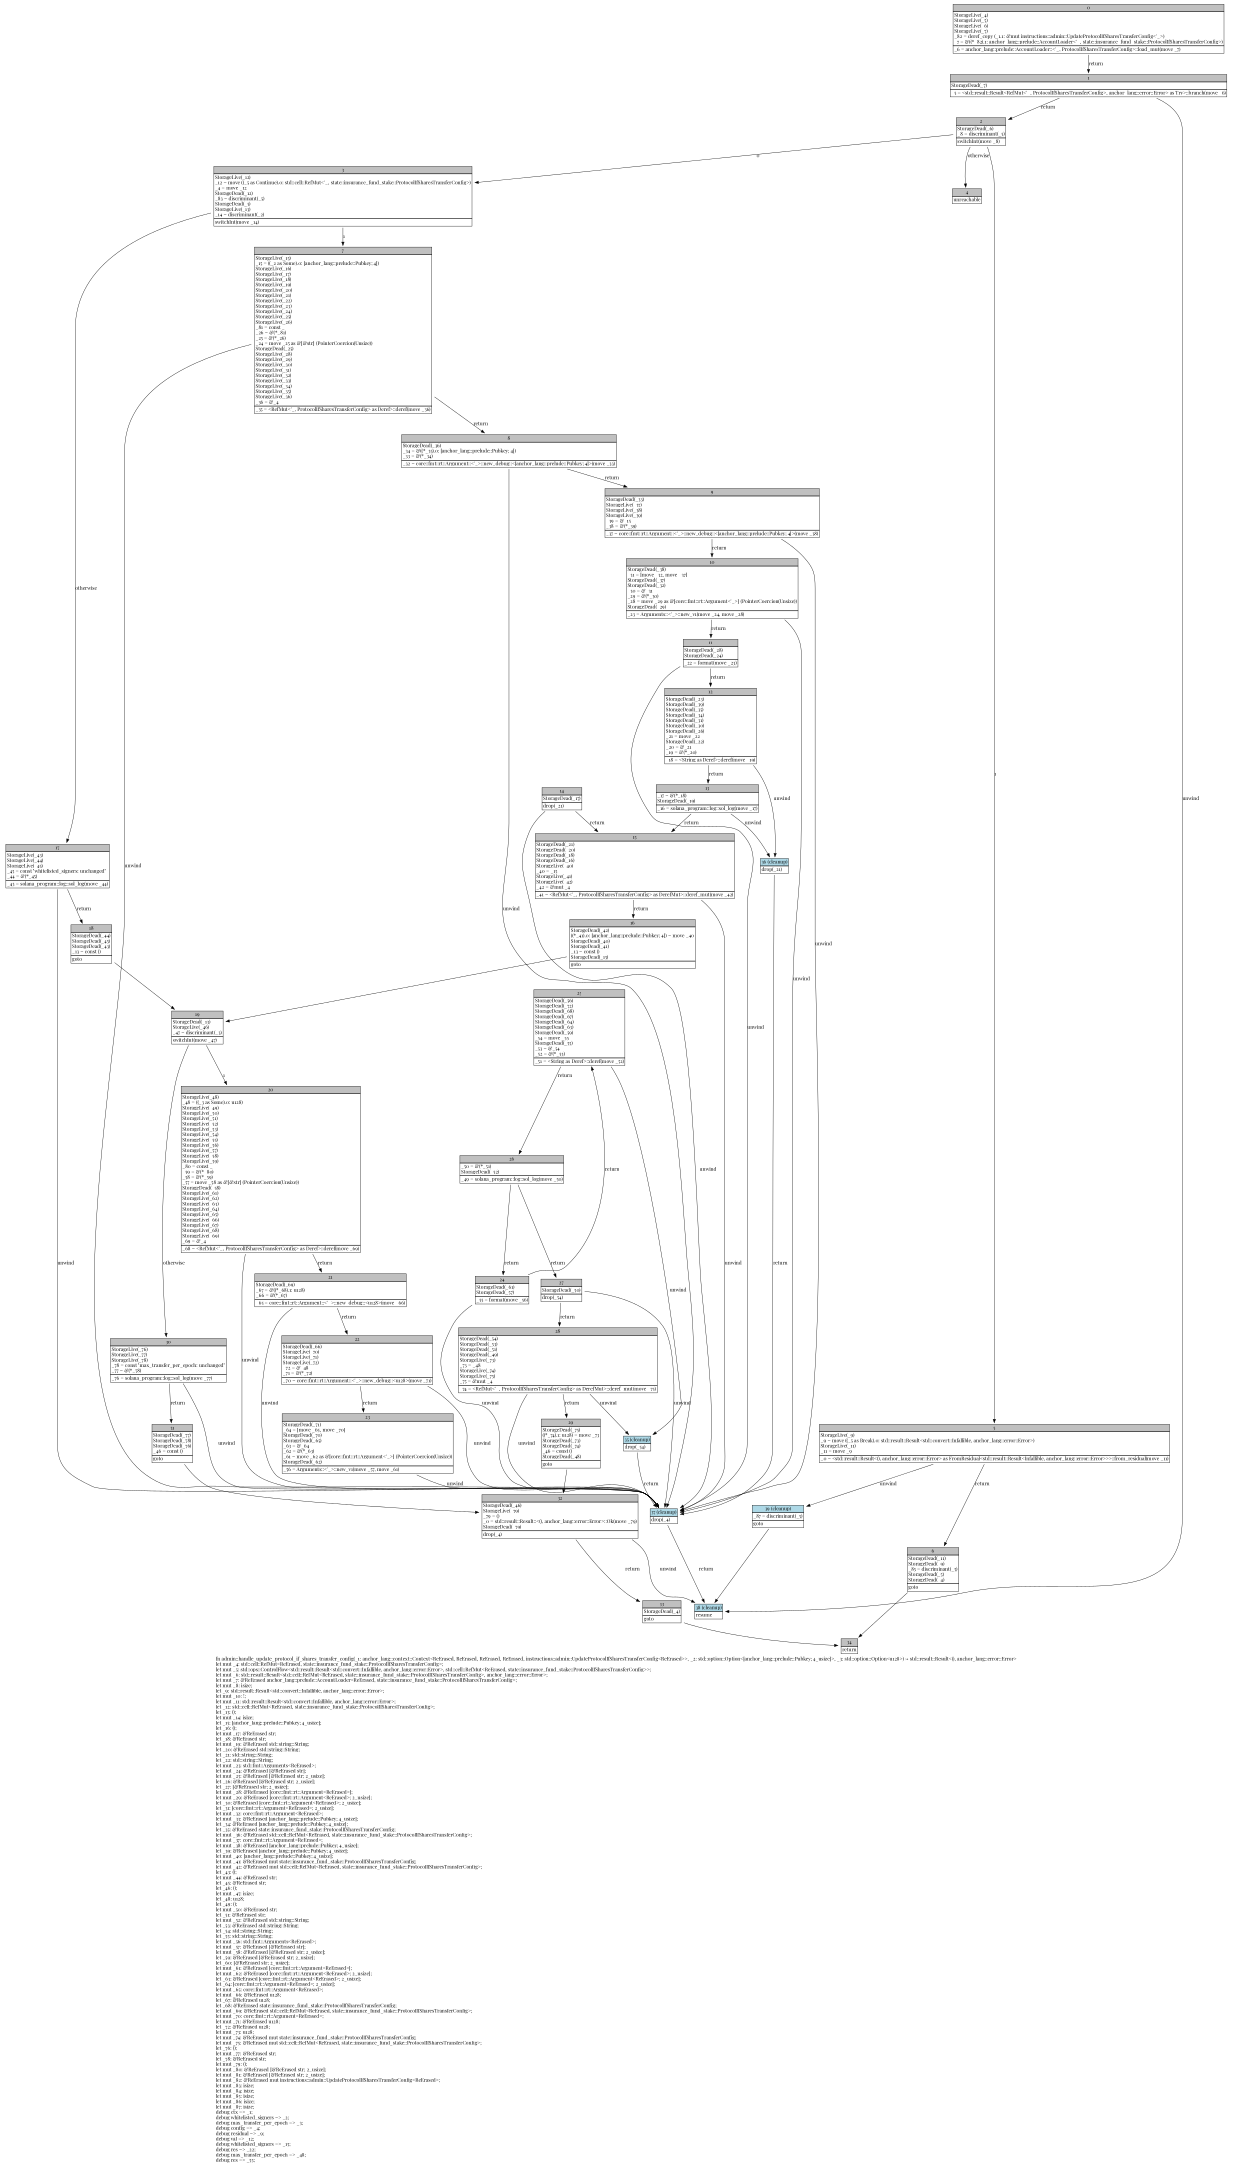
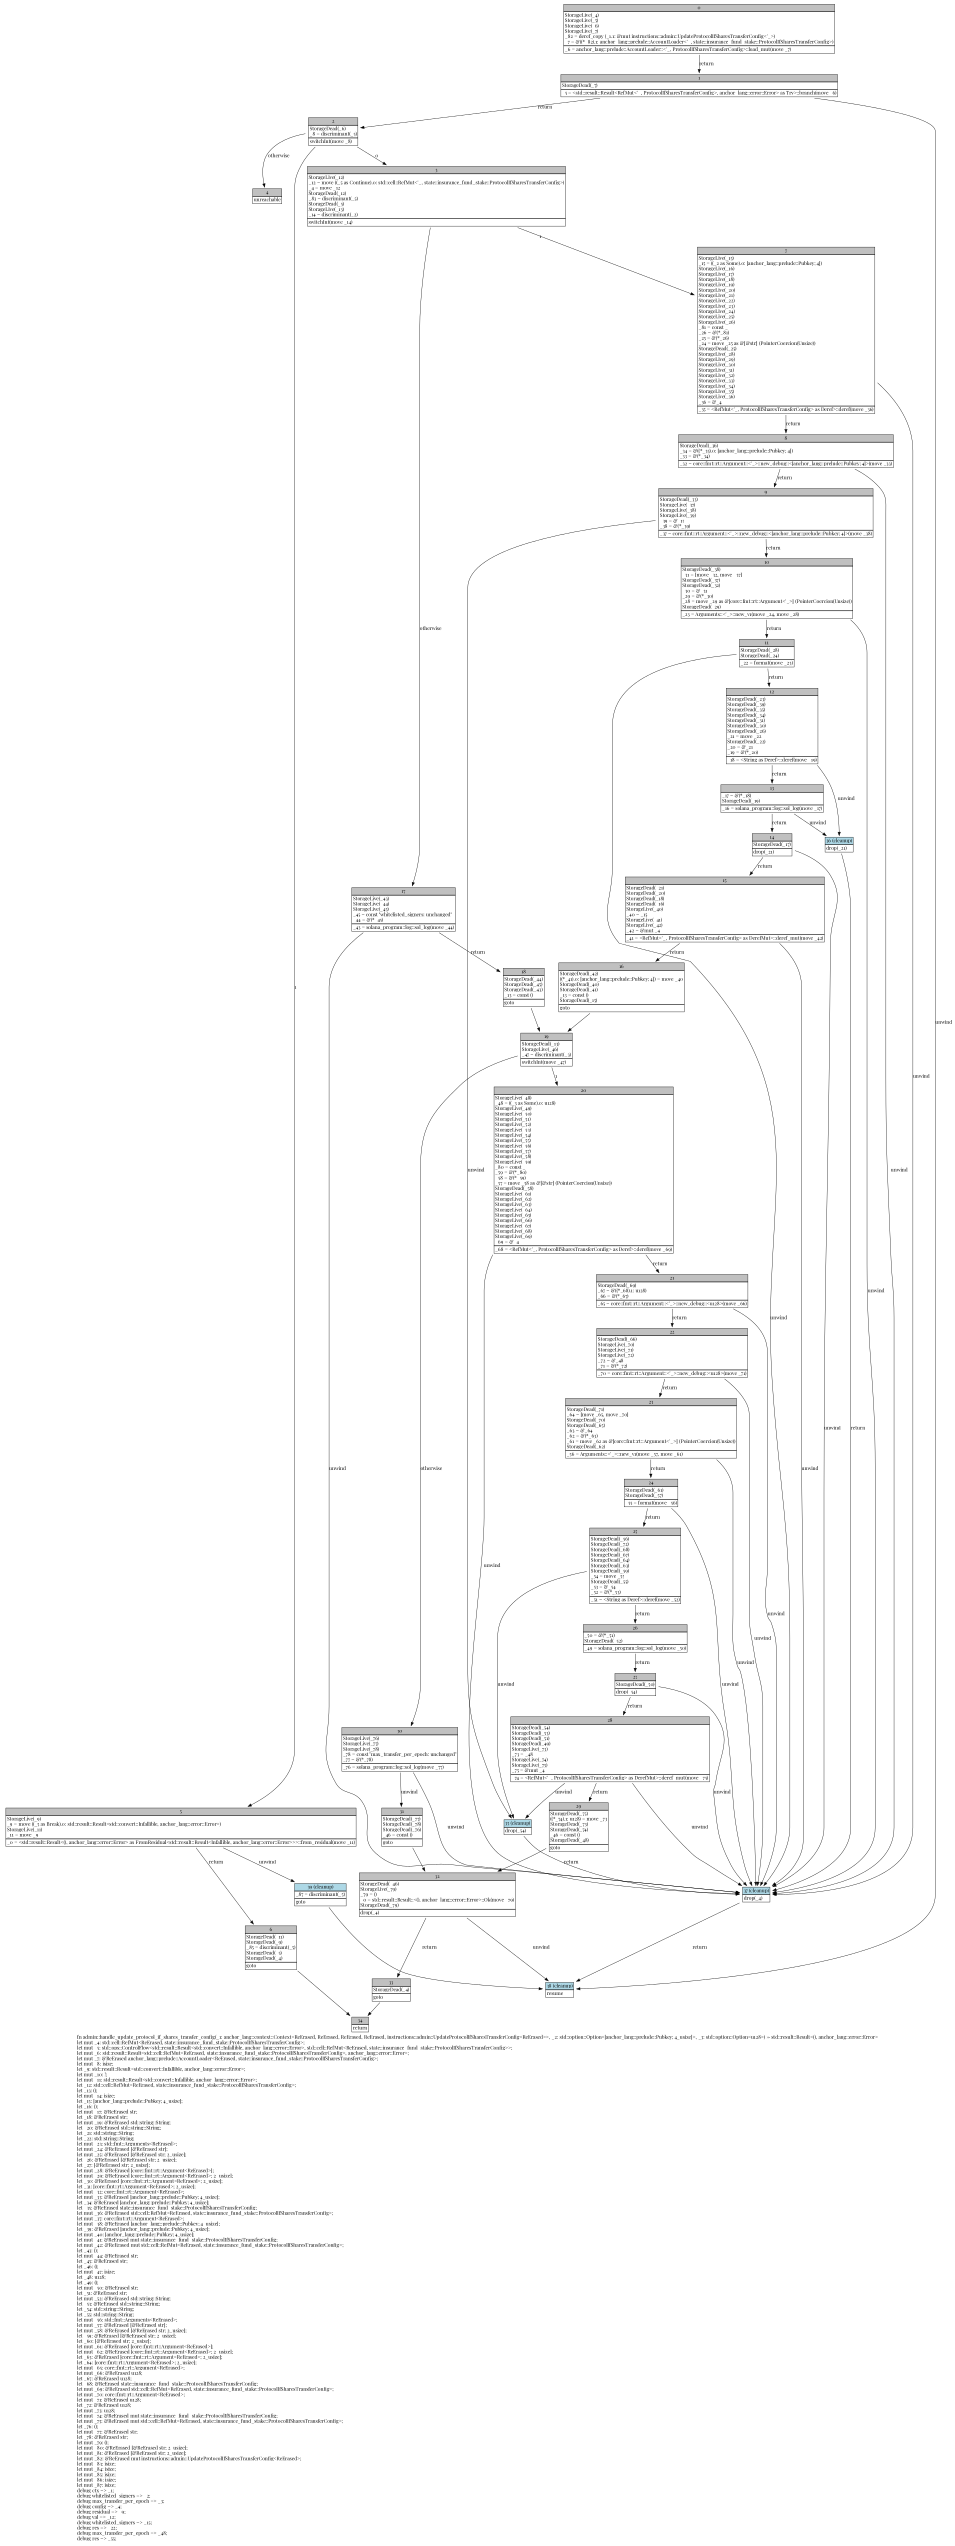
edge "13" -> "15": now "13" -> "14"
edge "9" -> "37 (cleanup)": now "9" -> "35 (cleanup)"
edge "26" -> "24": now "23" -> "24"
edge "30" -> "31": label "return" -> "unwind"
